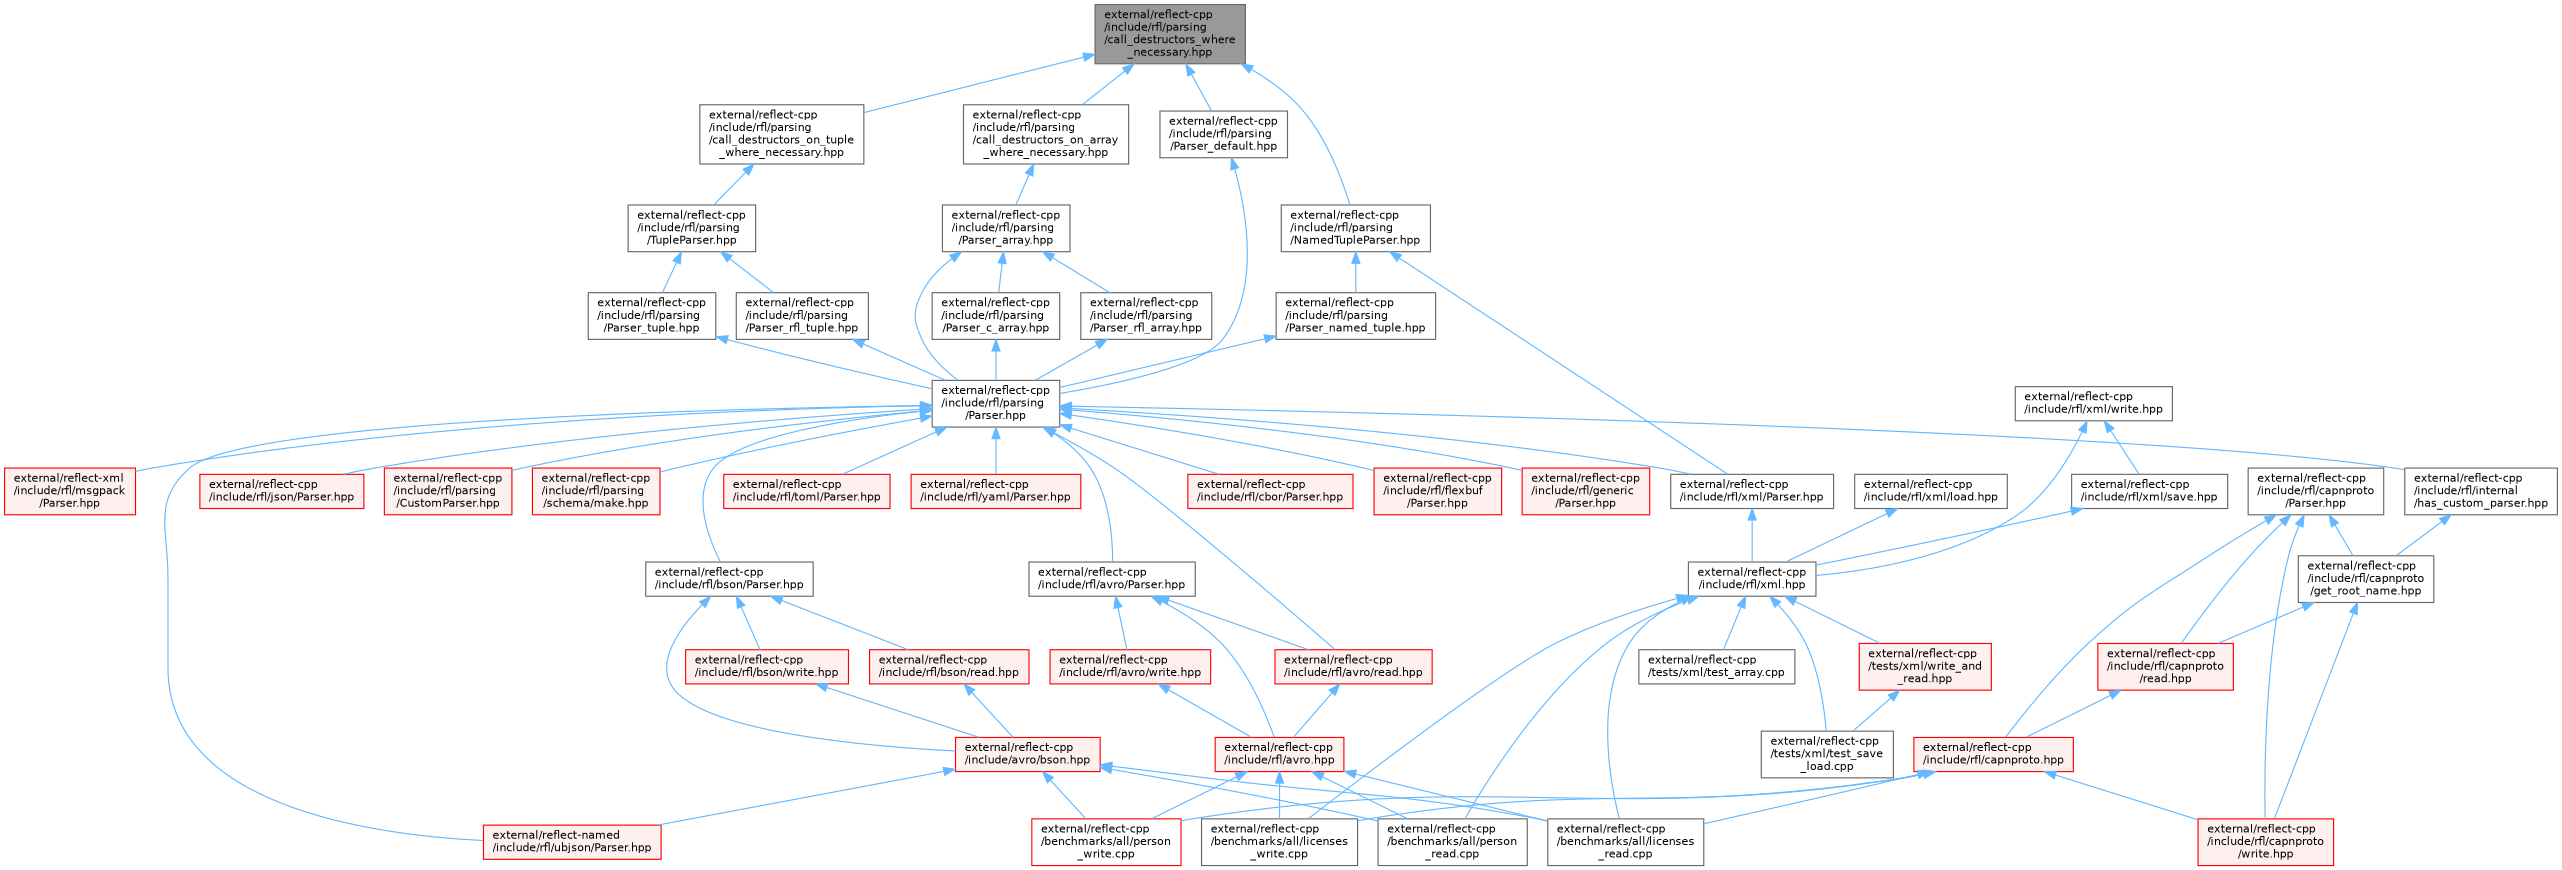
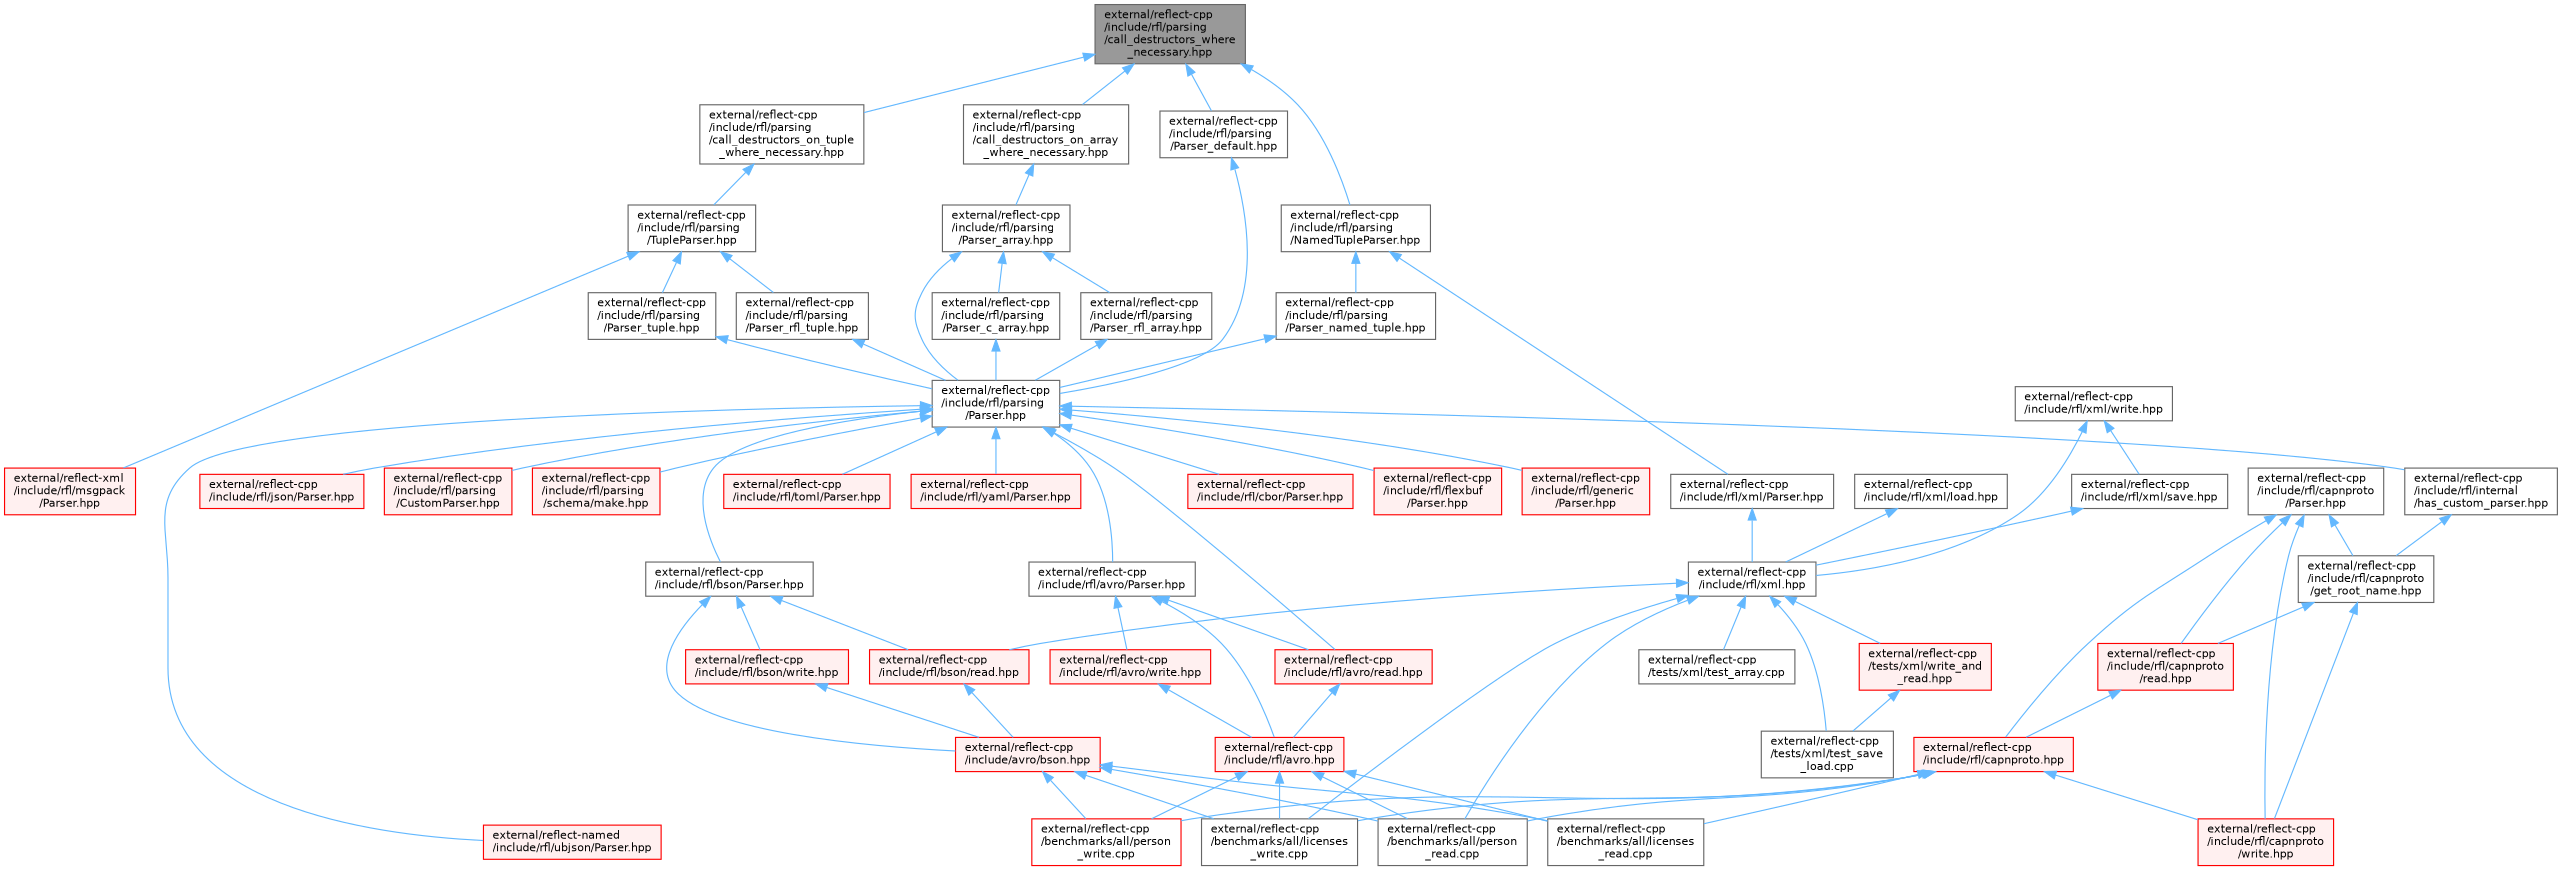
edge "external/reflect-xml /include/rfl/msgpack /Parser.hpp" -> "external/reflect-cpp /include/rfl/parsing /Parser.hpp": now "external/reflect-xml /include/rfl/msgpack /Parser.hpp" -> "external/reflect-cpp /include/rfl/parsing /TupleParser.hpp"
edge "external/reflect-cpp /include/rfl/xml/Parser.hpp" -> "external/reflect-cpp /include/rfl/parsing /Parser.hpp": removed
edge "external/reflect-cpp /benchmarks/all/licenses _read.cpp" -> "external/reflect-cpp /include/rfl/xml.hpp": now "external/reflect-cpp /include/rfl/bson/read.hpp" -> "external/reflect-cpp /include/rfl/xml.hpp"
edge "external/reflect-named /include/rfl/ubjson/Parser.hpp" -> "external/reflect-cpp /include/avro/bson.hpp": now "external/reflect-cpp /benchmarks/all/licenses _write.cpp" -> "external/reflect-cpp /include/avro/bson.hpp"
edge "external/reflect-cpp /benchmarks/all/person _read.cpp" -> "external/reflect-cpp /include/rfl/capnproto.hpp": added
